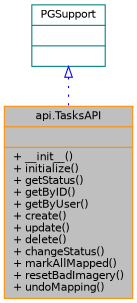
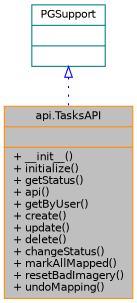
node "api.TasksAPI": text "+ getByID()" -> "+ api()"
